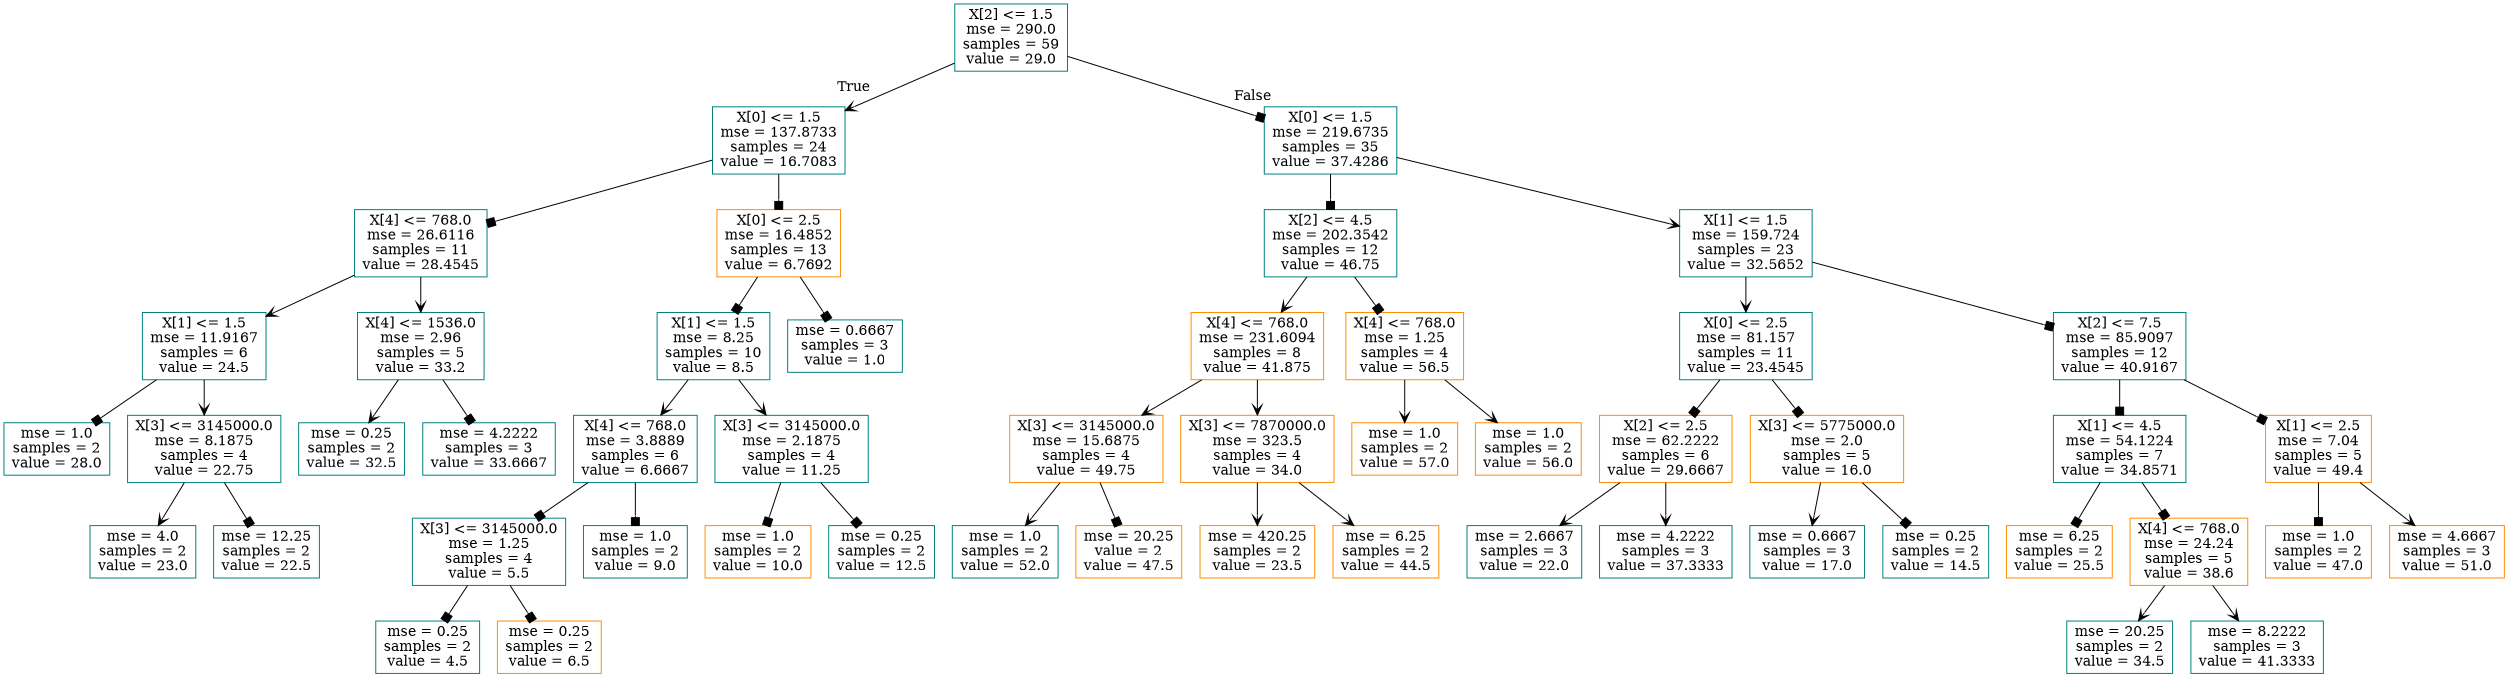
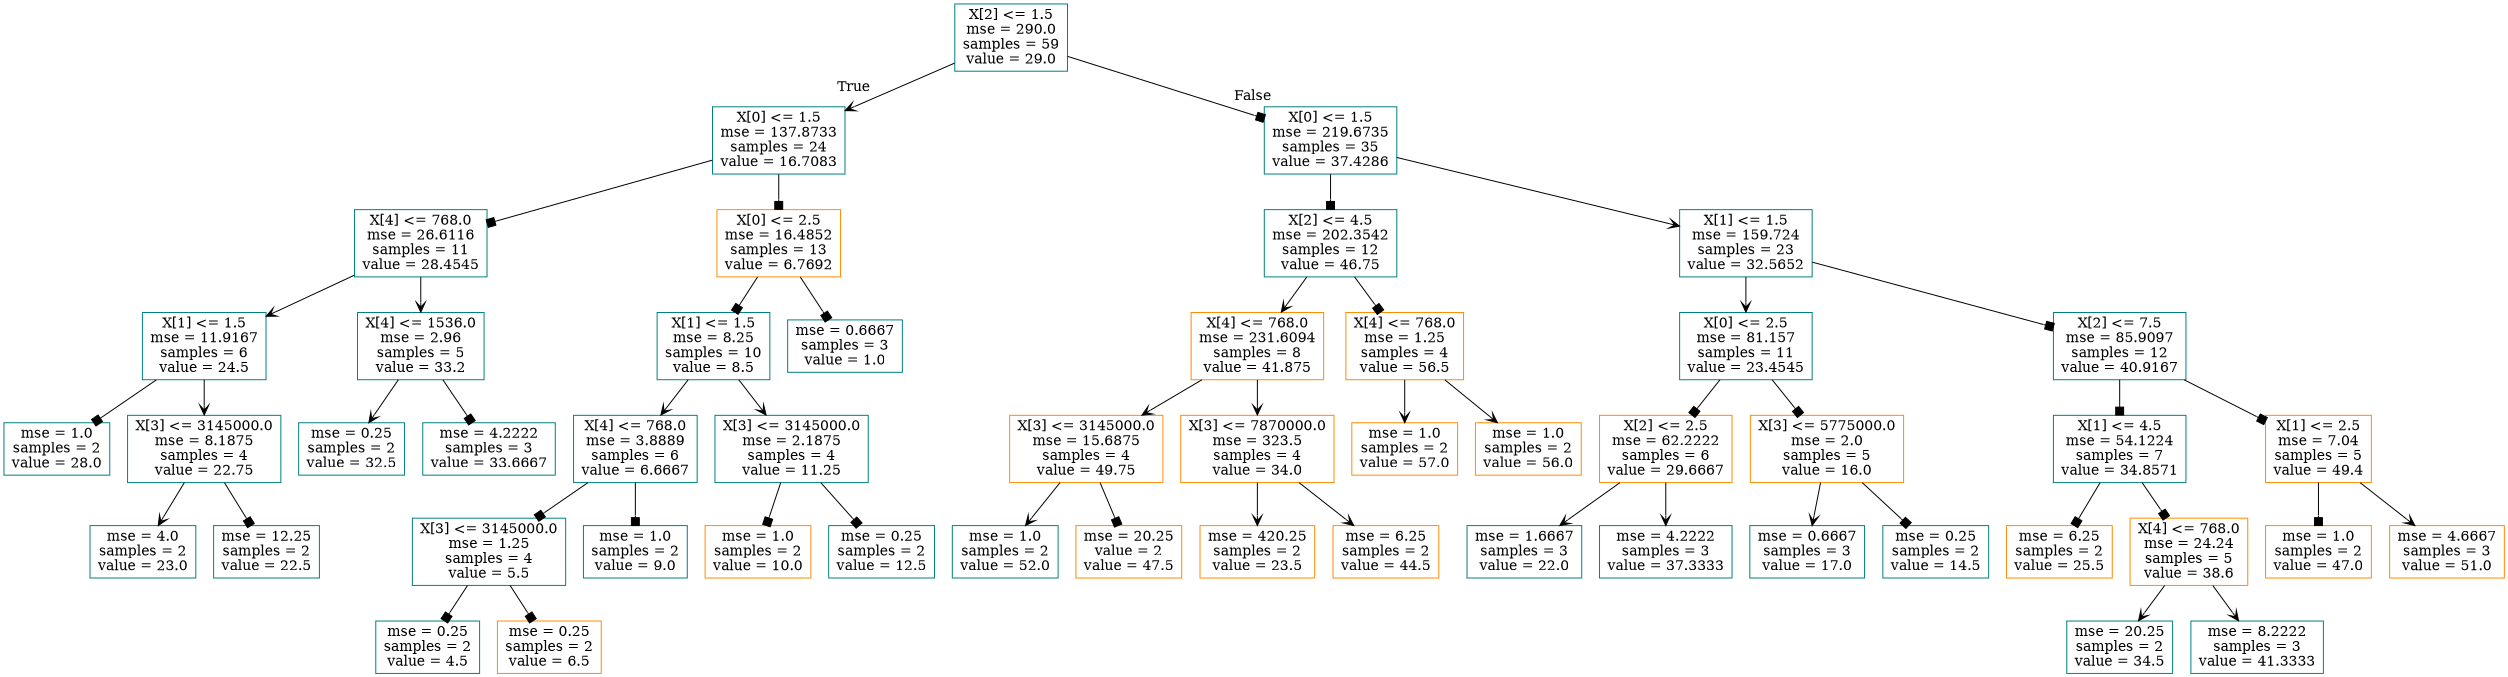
node "mse = 2.6667 samples = 3 value = 22.0": label "mse = 2.6667 samples = 3 value = 22.0" -> "mse = 1.6667 samples = 3 value = 22.0"
